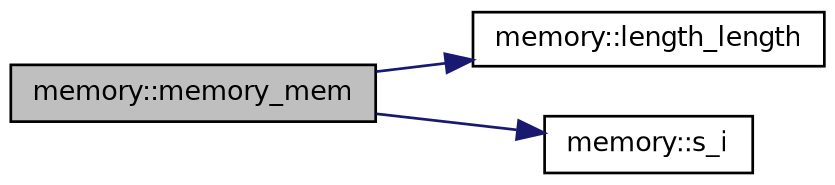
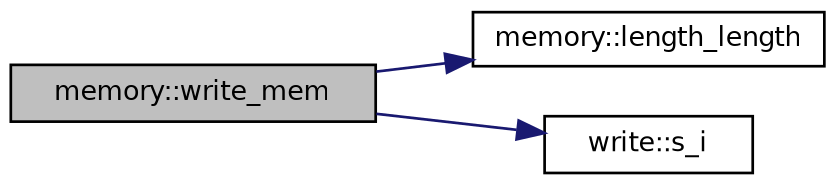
node "memory::memory_mem": label "memory::memory_mem" -> "memory::write_mem"
node "memory::s_i": label "memory::s_i" -> "write::s_i"
